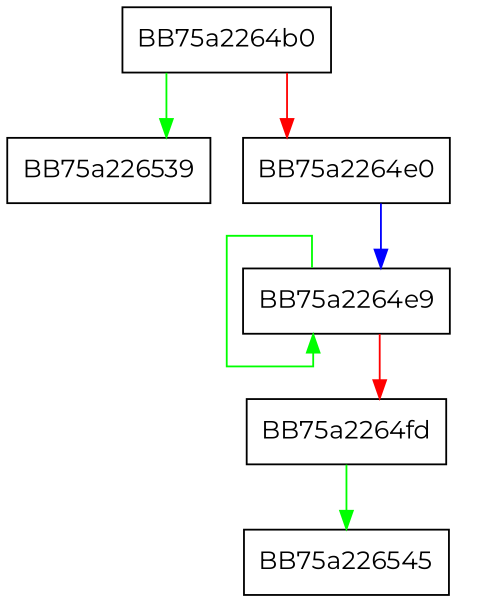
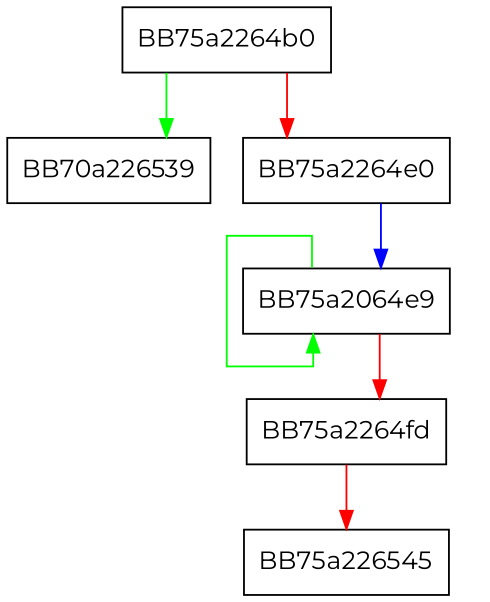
node "BB75a226539": label "BB75a226539" -> "BB70a226539"
node "BB75a2264e9": label "BB75a2264e9" -> "BB75a2064e9"
edge "BB75a2264fd" -> "BB75a226545": color green -> red
